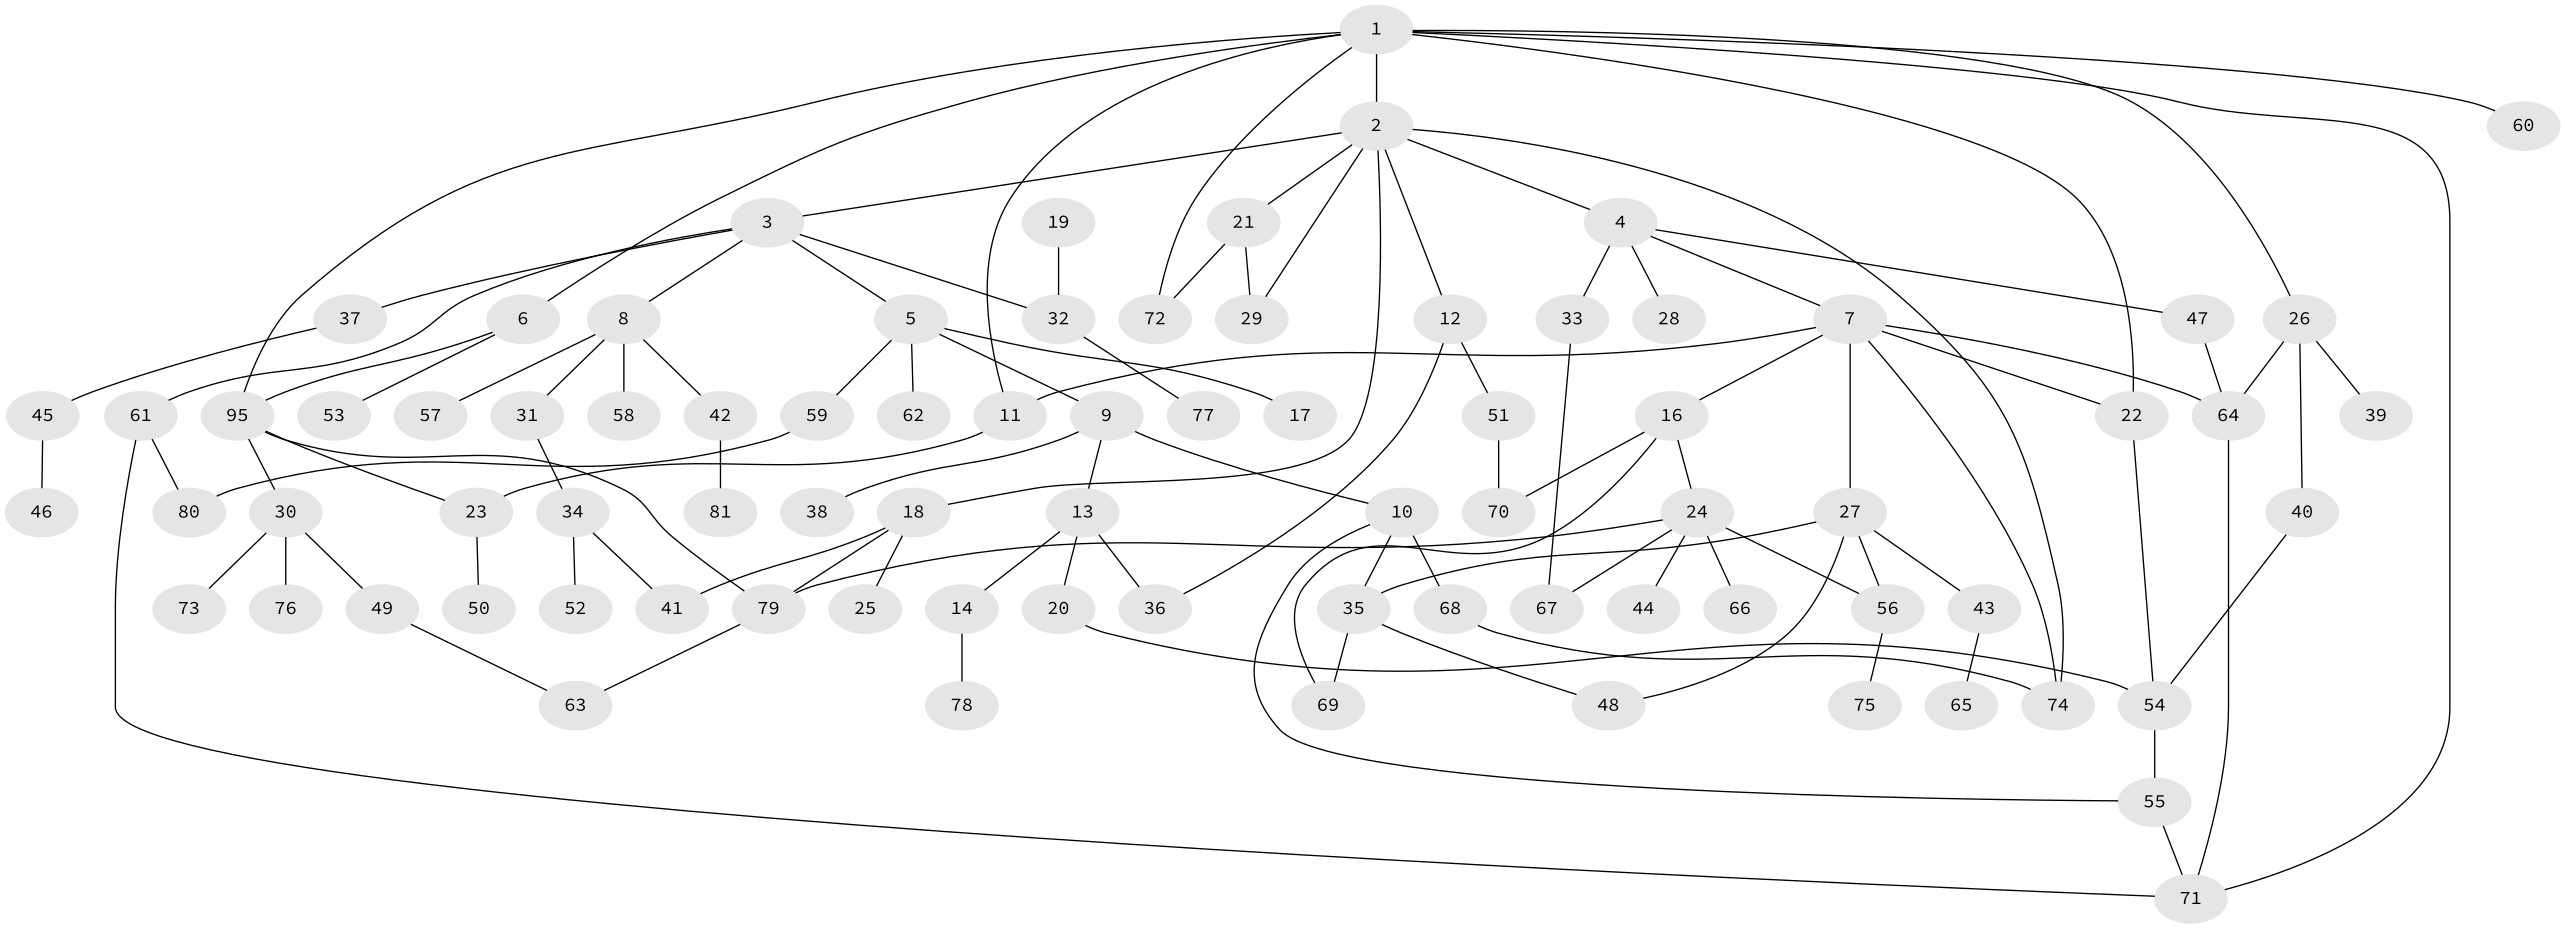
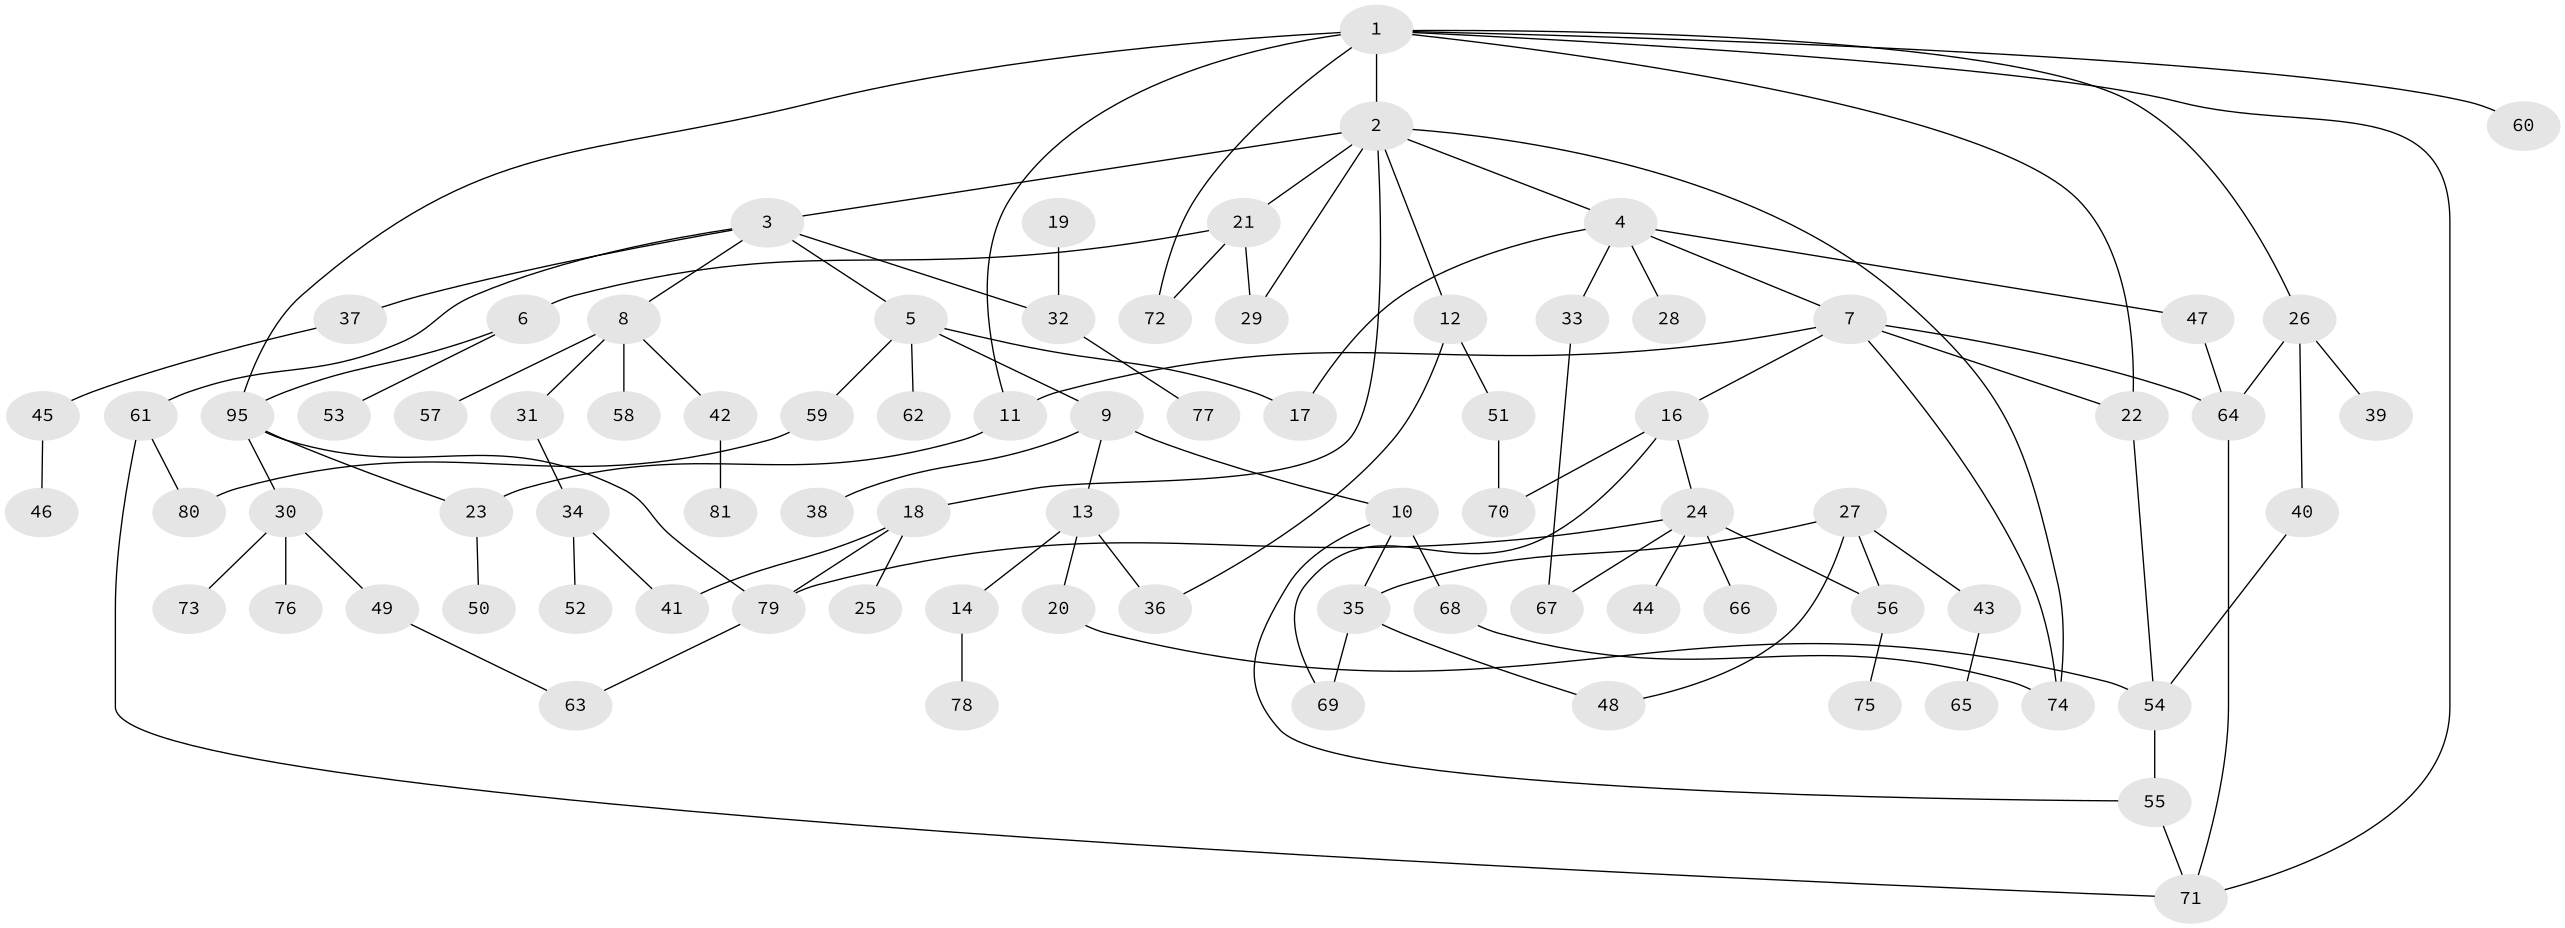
edge "1" -- "6": now "21" -- "6"
edge "4" -- "17": added
edge "7" -- "27": removed
